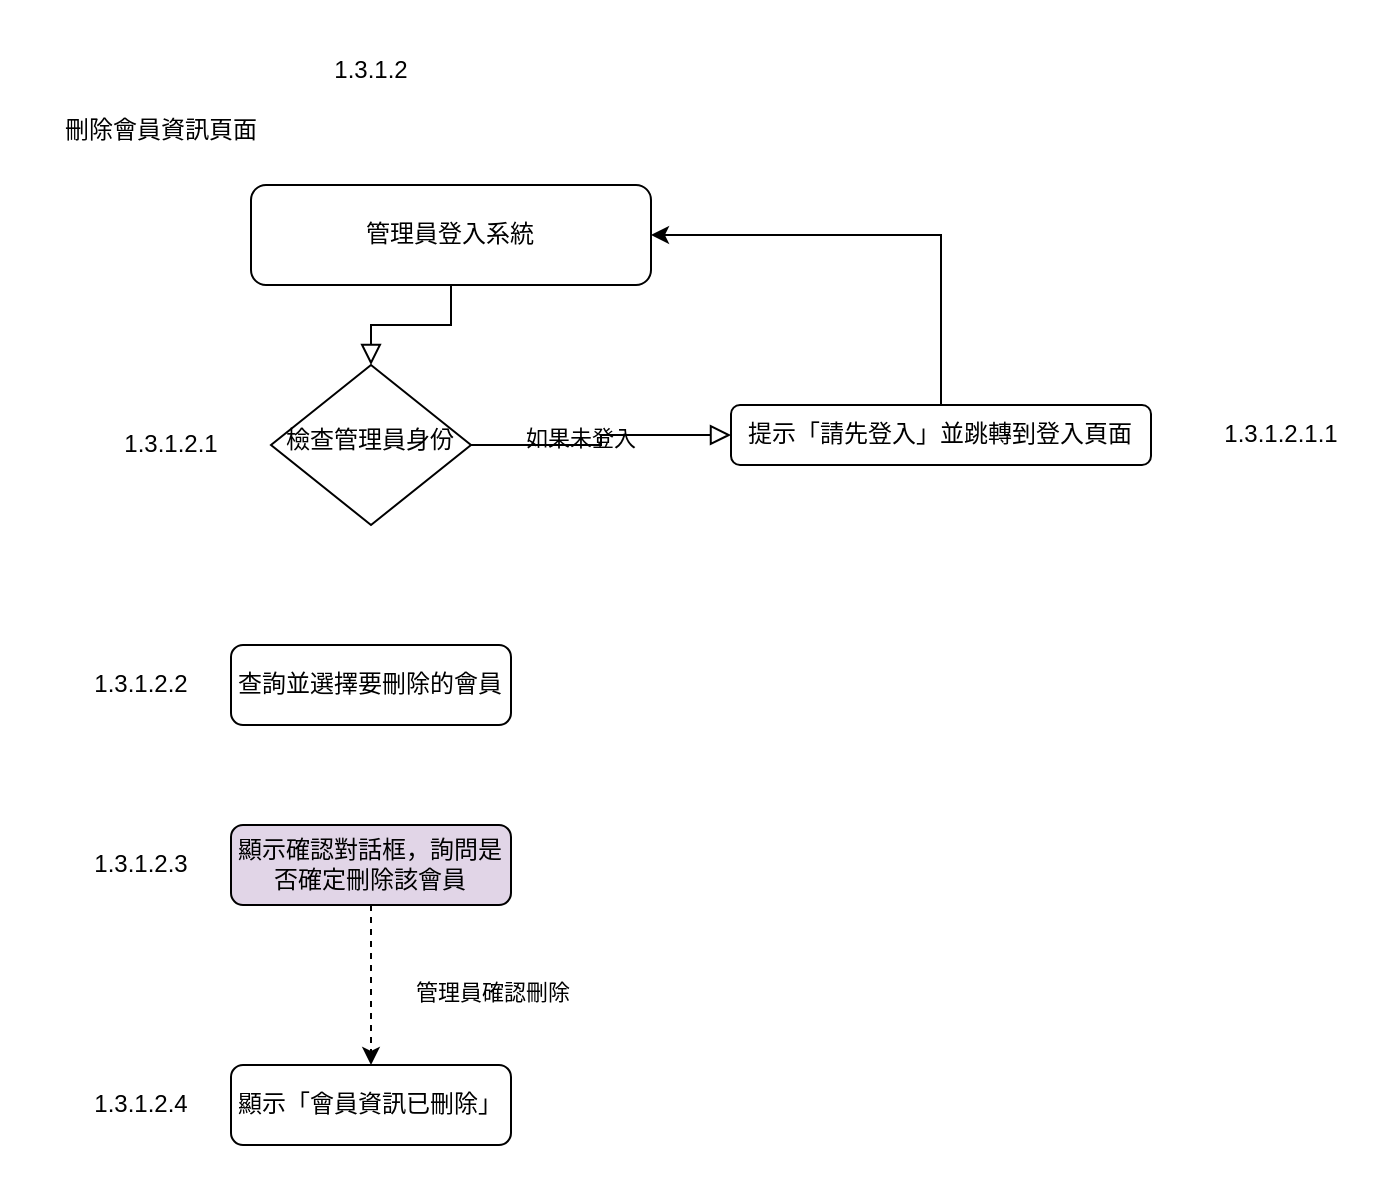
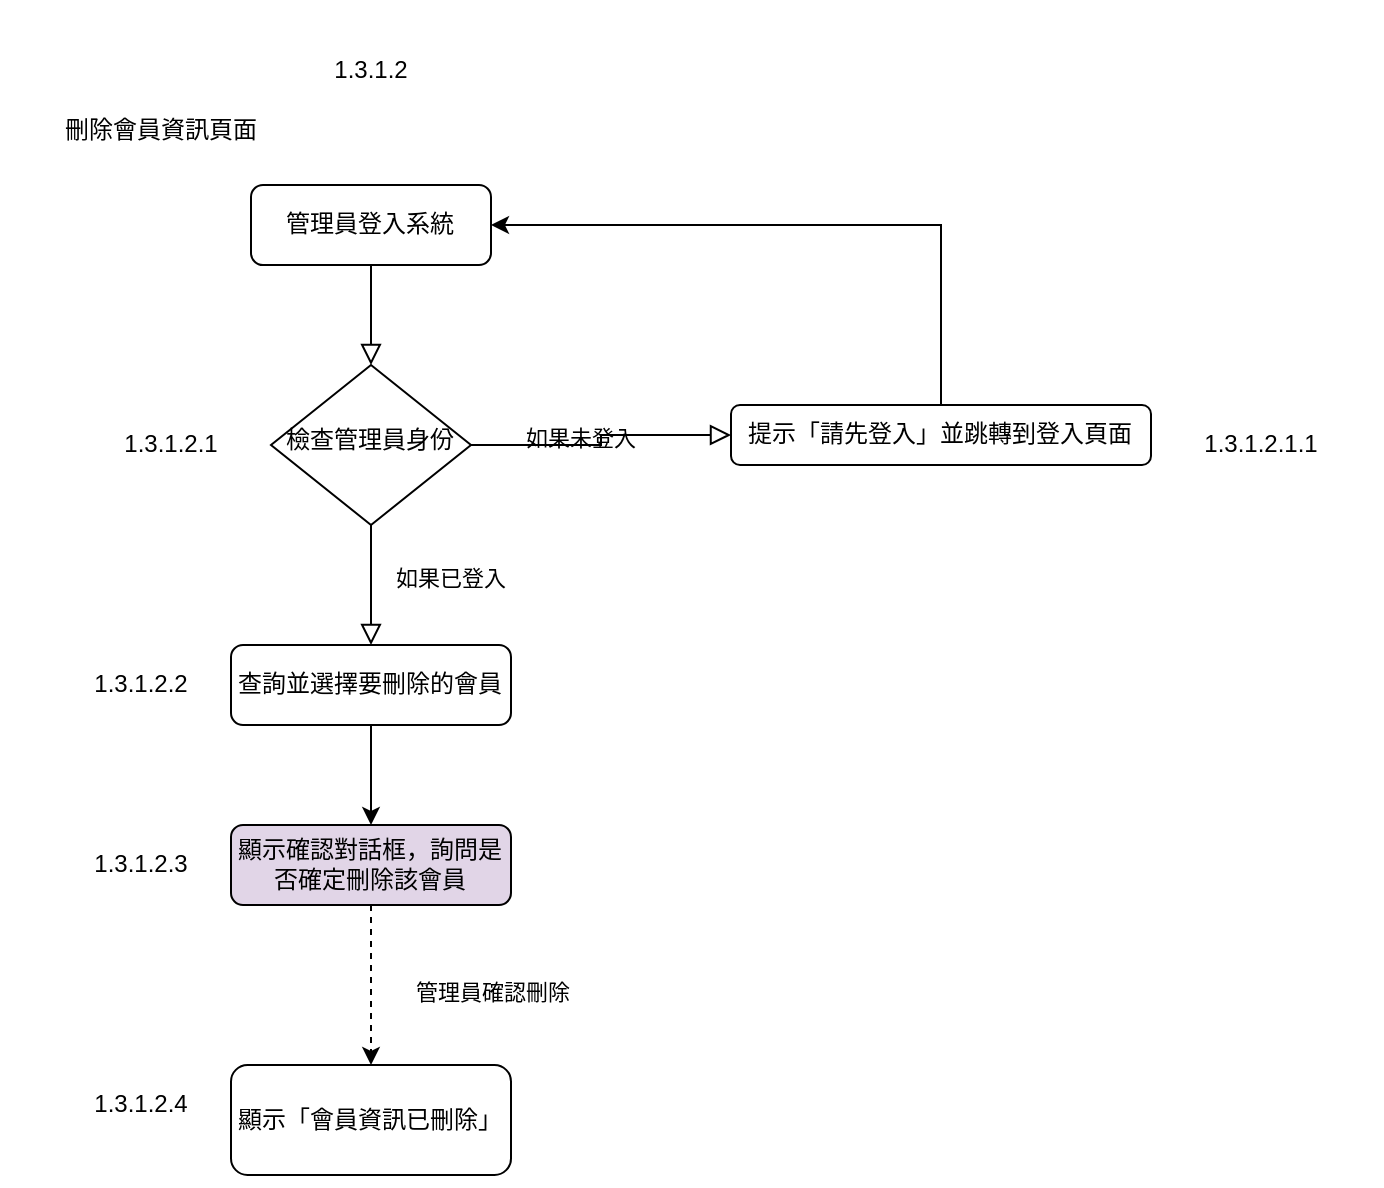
node "管理員登入系統": size 400x100 -> 240x80
node "1.3.1.2.1.1": moved (1281, 435) -> (1261, 445)
edge "檢查管理員身份" -> "查詢並選擇要刪除的會員": added, label "如果已登入"
edge "查詢並選擇要刪除的會員" -> "顯示確認對話框，詢問是否確定刪除該會員": added
node "顯示「會員資訊已刪除」": size 280x80 -> 280x110
